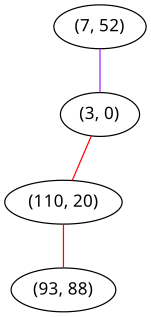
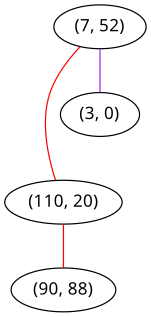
edge "(3, 0)" -- "(110, 20)": now "(7, 52)" -- "(110, 20)"
node "(93, 88)": label "(93, 88)" -> "(90, 88)"
